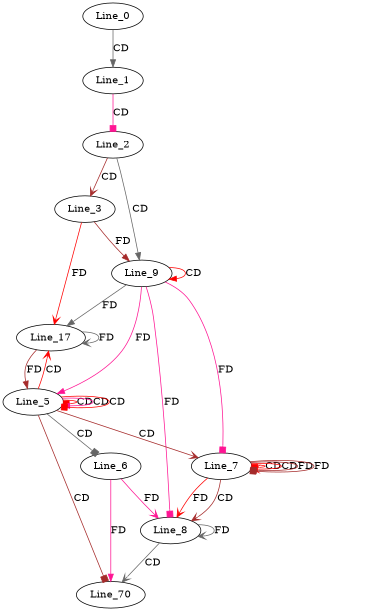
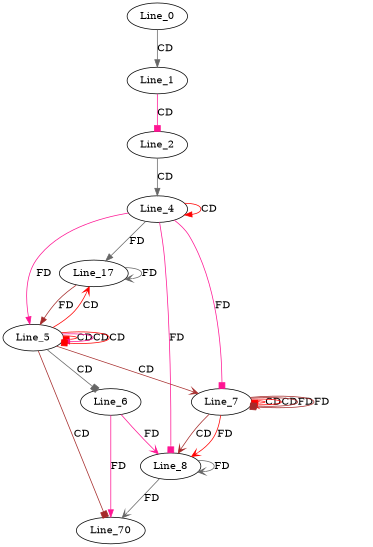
node "Line_3": removed
node "Line_9": label "Line_9" -> "Line_4"
edge "Line_8" -> "Line_70": label "CD" -> "FD"
